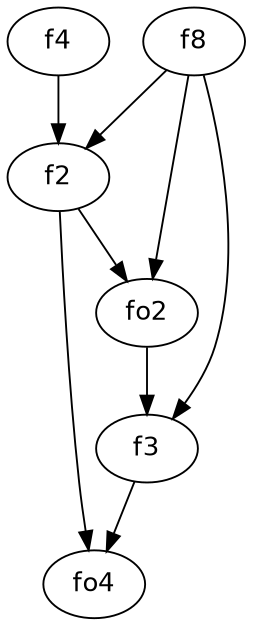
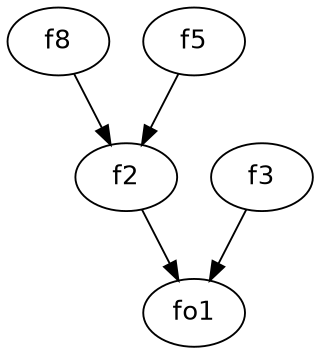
node "f4": label "f4" -> "f5"
edge "f8" -> "f3": removed
node "fo2": removed
node "fo4": label "fo4" -> "fo1"
